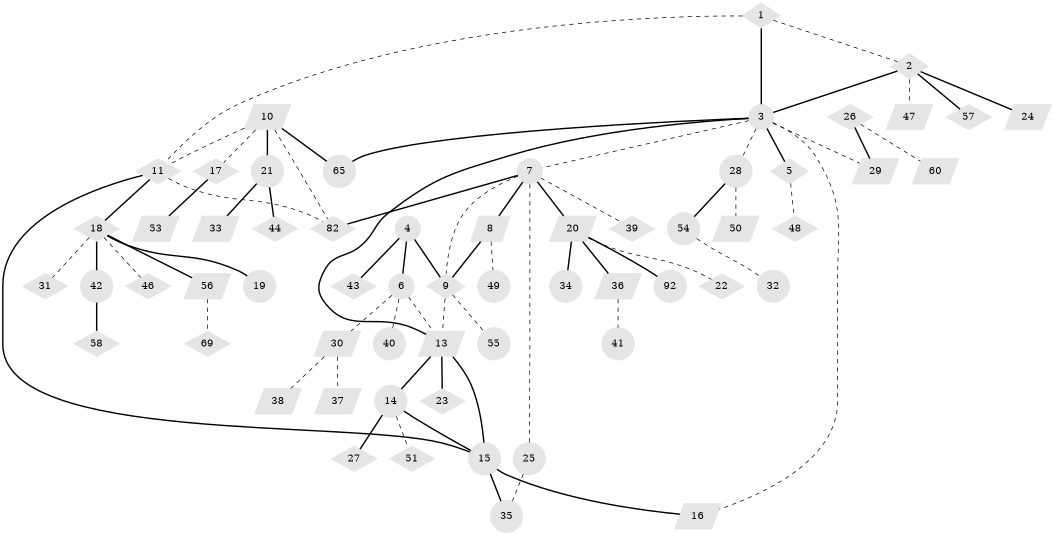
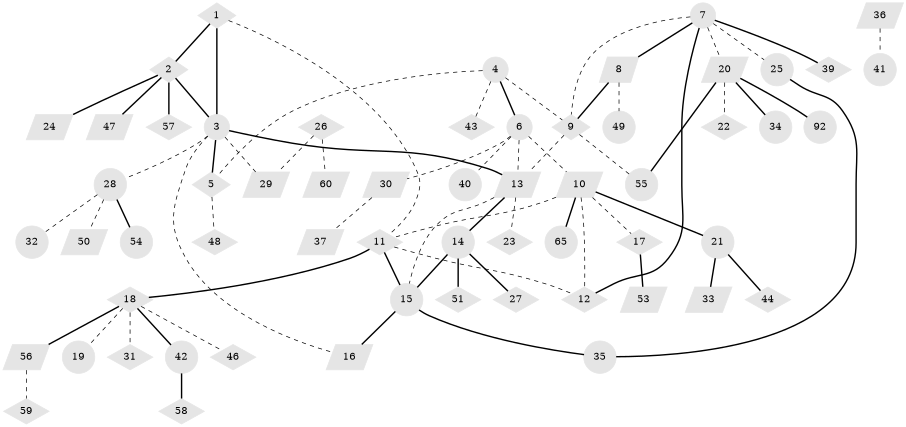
edge "1" -- "2": style dashed -> bold
edge "2" -- "47": style dashed -> bold
edge "4" -- "5": added
edge "3" -- "65": removed
edge "26" -- "29": style bold -> dashed
edge "3" -- "7": removed
edge "6" -- "10": added
edge "7" -- "20": style bold -> dashed
edge "7" -- "39": style dashed -> bold
node "82": label "82" -> "12"
edge "18" -- "19": style bold -> dashed
edge "4" -- "43": style bold -> dashed
edge "4" -- "9": style bold -> dashed
edge "20" -- "36": now "20" -- "55"
edge "54" -- "32": now "28" -- "32"
node "69": label "69" -> "59"
edge "13" -- "23": style bold -> dashed
edge "13" -- "15": style bold -> dashed
node "38": removed
edge "14" -- "51": style dashed -> bold
edge "25" -- "35": style dashed -> bold
